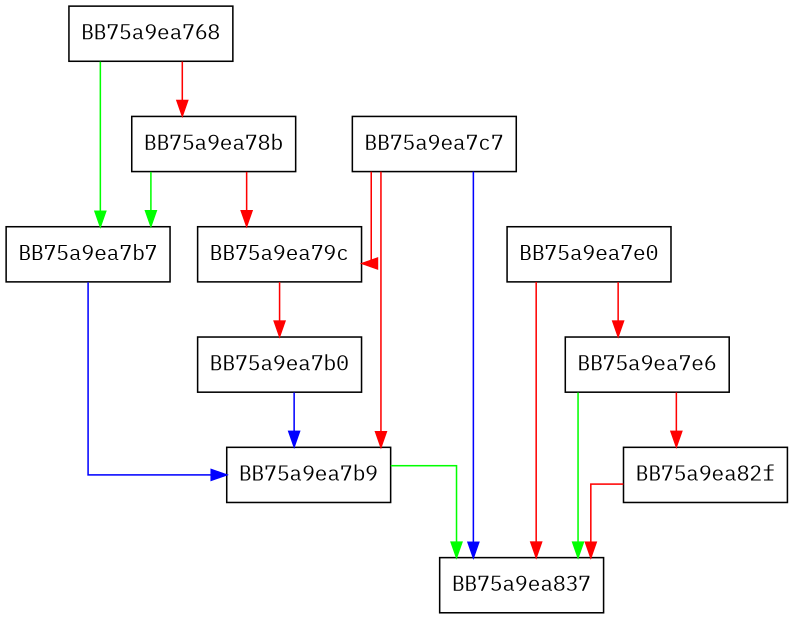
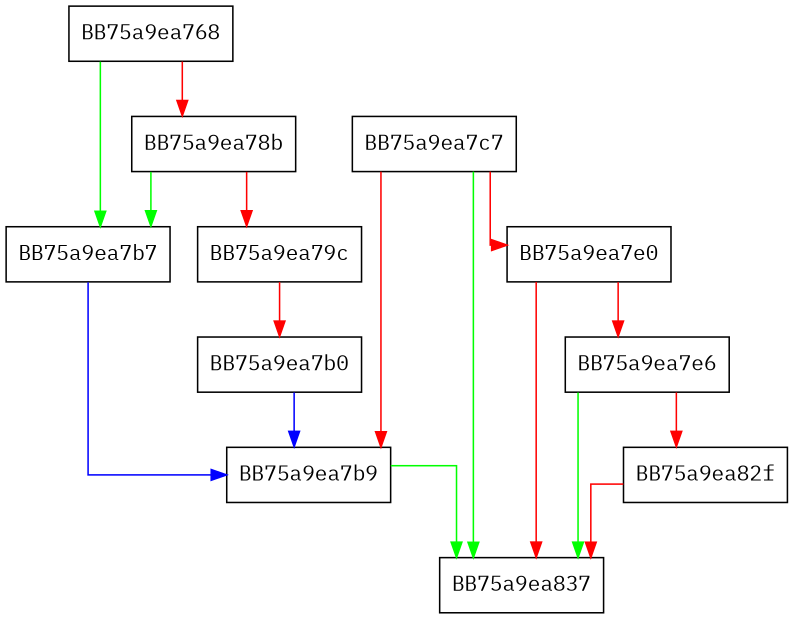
edge "BB75a9ea7c7" -> "BB75a9ea79c": now "BB75a9ea7c7" -> "BB75a9ea7e0"
edge "BB75a9ea7c7" -> "BB75a9ea837": color blue -> green
